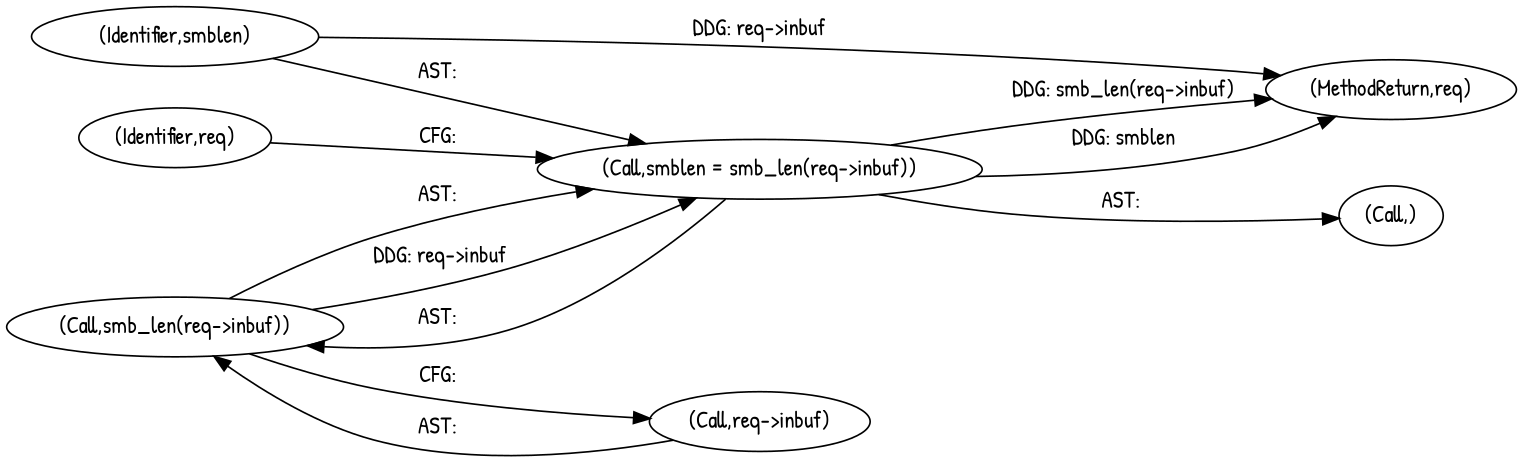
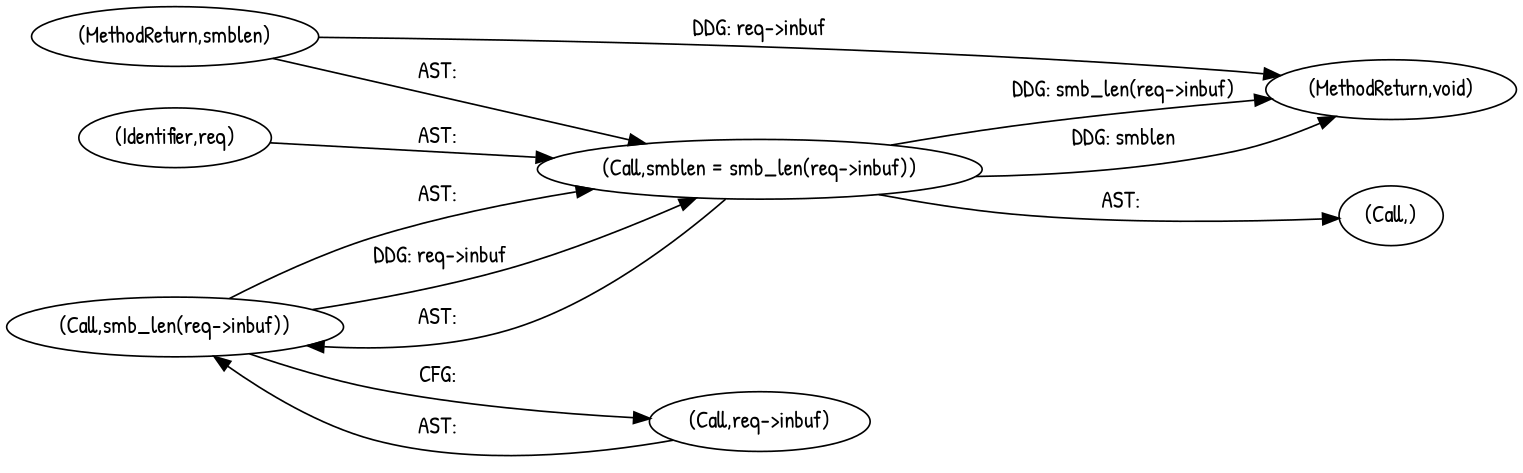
node "(Identifier,smblen)": label "(Identifier,smblen)" -> "(MethodReturn,smblen)"
node "(MethodReturn,req)": label "(MethodReturn,req)" -> "(MethodReturn,void)"
edge "(Identifier,req)" -> "(Call,smblen = smb_len(req->inbuf))": label "CFG: " -> "AST: "
